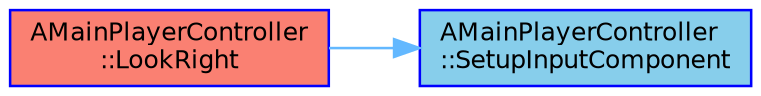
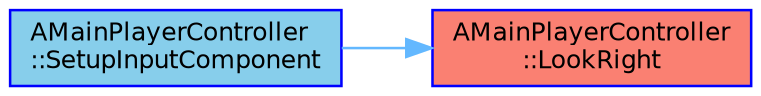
edge "AMainPlayerController ::LookRight" -> "AMainPlayerController ::SetupInputComponent": reversed
